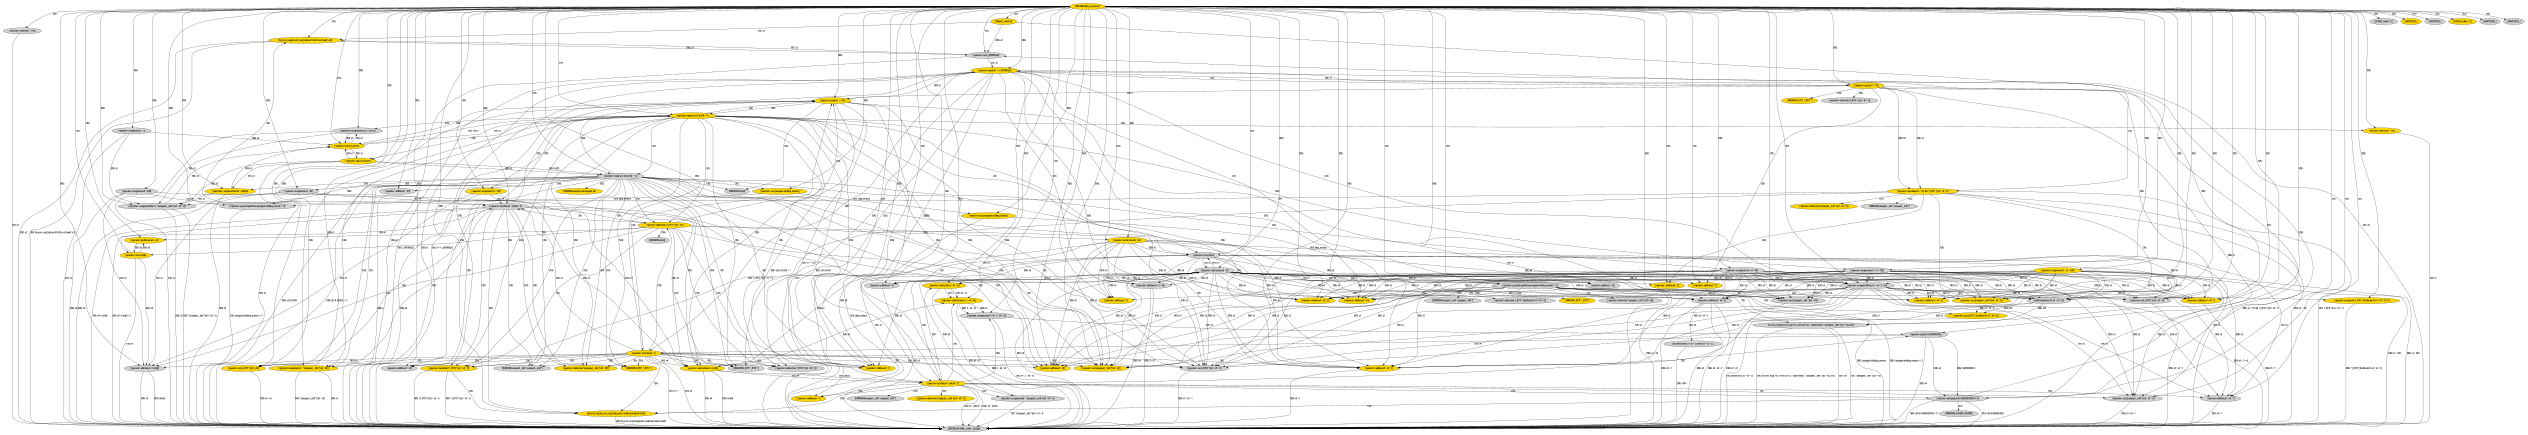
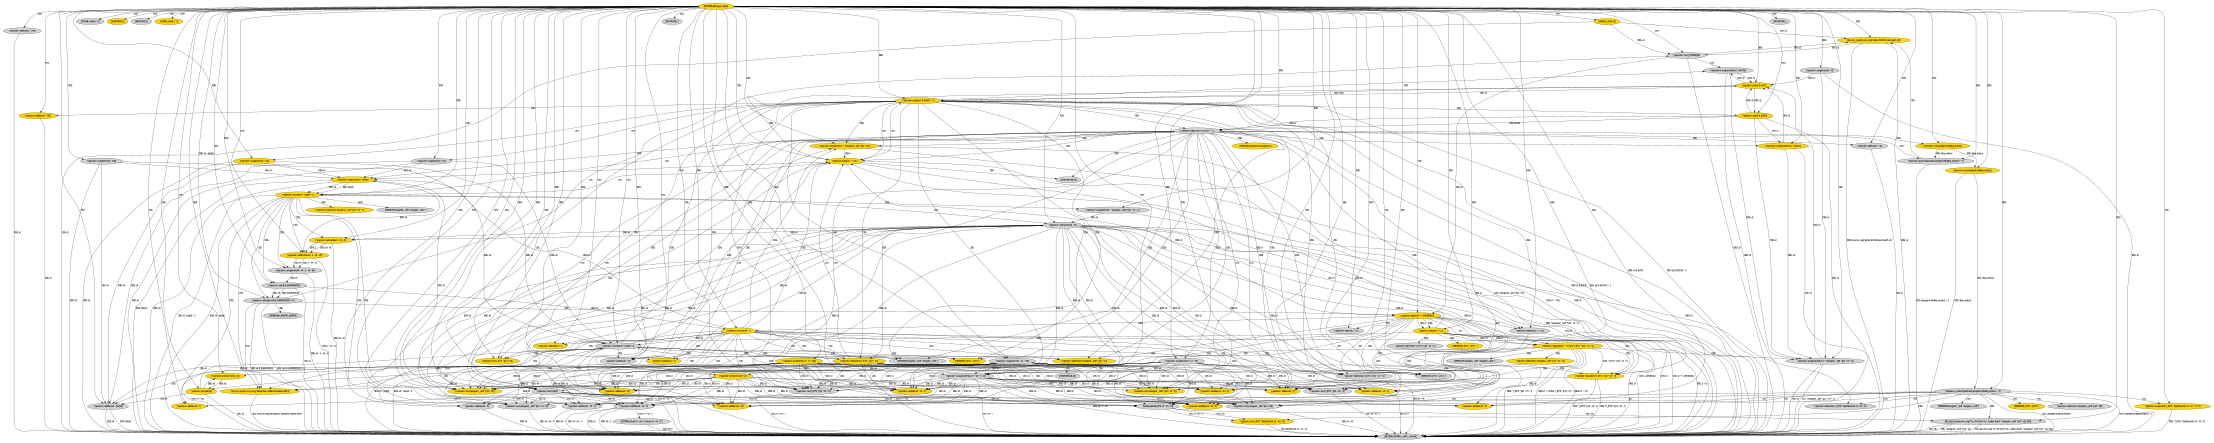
edge "(METHOD,udhcp_get_option)" -> "(<operators>.assignmentOr,v2 |= 0x101u)": now "(<operator>.cast,(_DWORD)a2)" -> "(<operators>.assignmentOr,v2 |= 0x101u)"
edge "(<operator>.equals,(v2 & 0x202) == 2)" -> "(<operator>.assignment,v4 = 64)": now "(<operator>.equals,(v2 & 0x101) == 1)" -> "(<operator>.assignment,v4 = 64)"
edge "(METHOD,udhcp_get_option)" -> "(<operator>.notEquals,(v4 & 0x80000000) != 0)": label "DDG: " -> "DDG: v4 - (int)v5"
edge "(<operator>.subtraction,v8 - v5)" -> "(<operator>.addition,2 + v5)": now "(<operator>.subtraction,v8 - v5)" -> "(<operator>.indirection,*(_BYTE *)bin2hex(v10, v3 + v5 + 2))"
